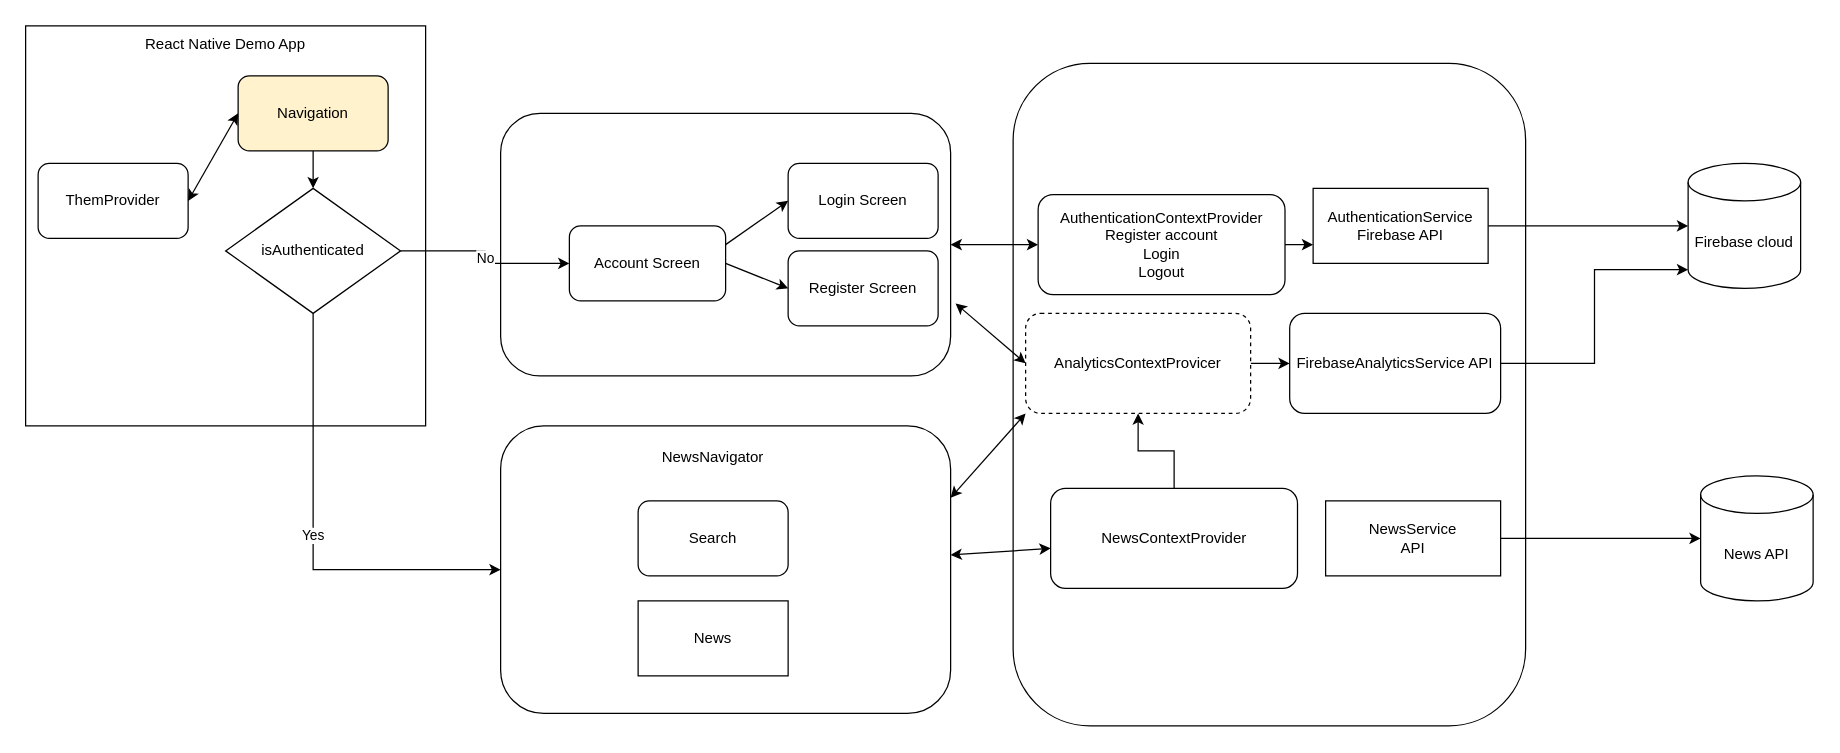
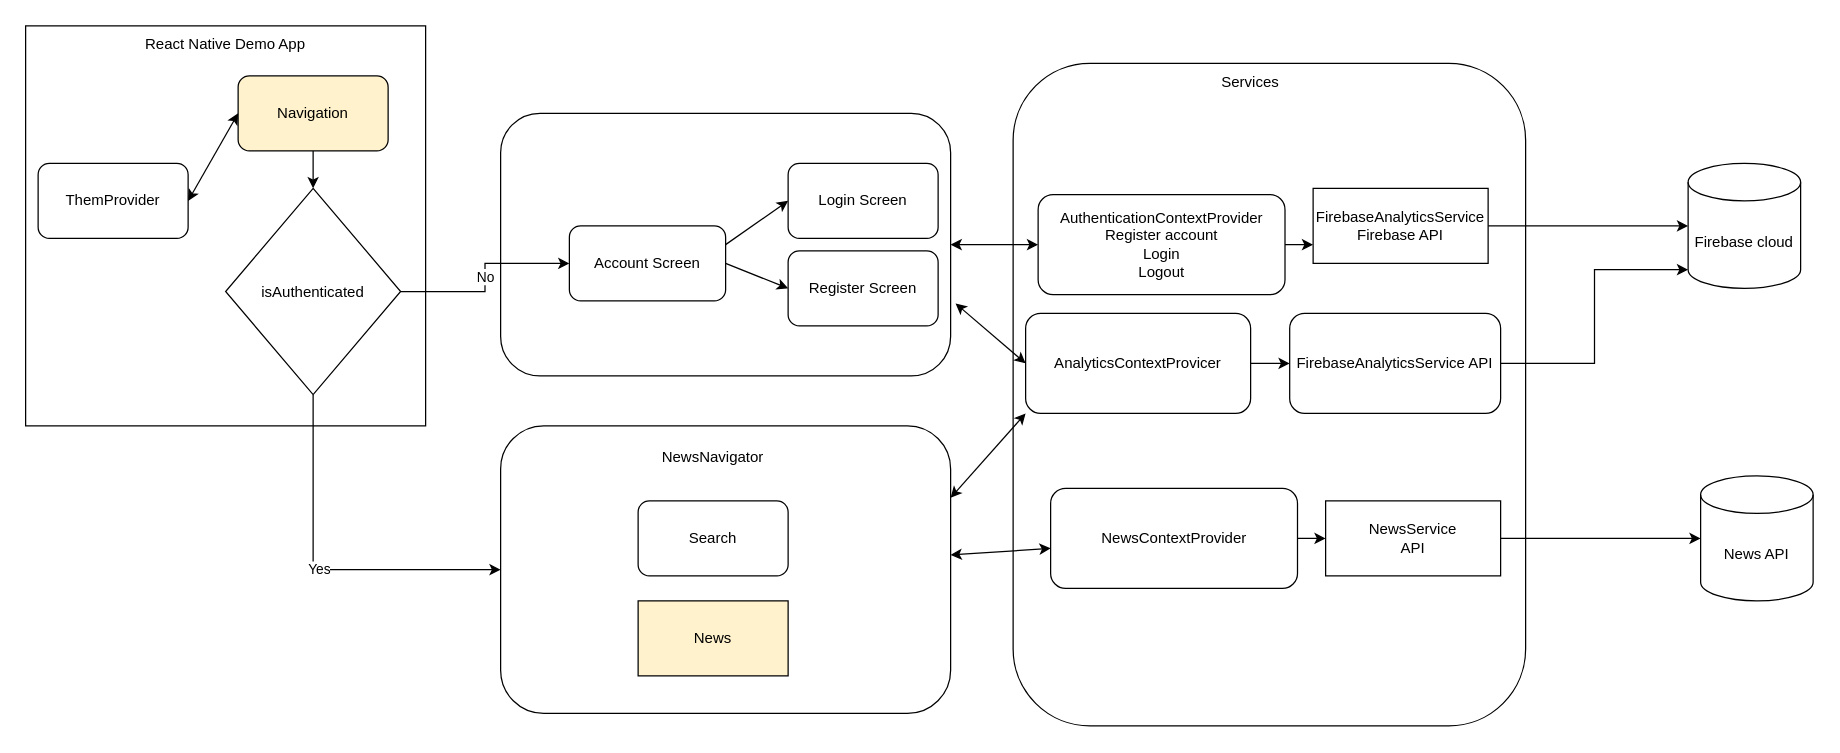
node "Services": added
node "AuthenticationService Firebase API": label "AuthenticationService Firebase API" -> "FirebaseAnalyticsService Firebase API"
node "isAuthenticated": size 175x125 -> 175x206
node "AnalyticsContextProvicer": style dashed -> solid
edge "NewsContextProvider" -> "AnalyticsContextProvicer": now "NewsContextProvider" -> "NewsService API"
node "News": fillcolor #ffffff -> #fff2cc
